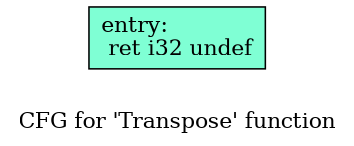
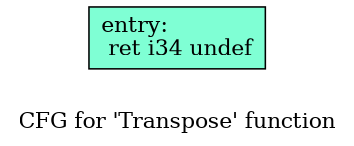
node "entry:": text "ret i32 undef" -> "ret i34 undef"
